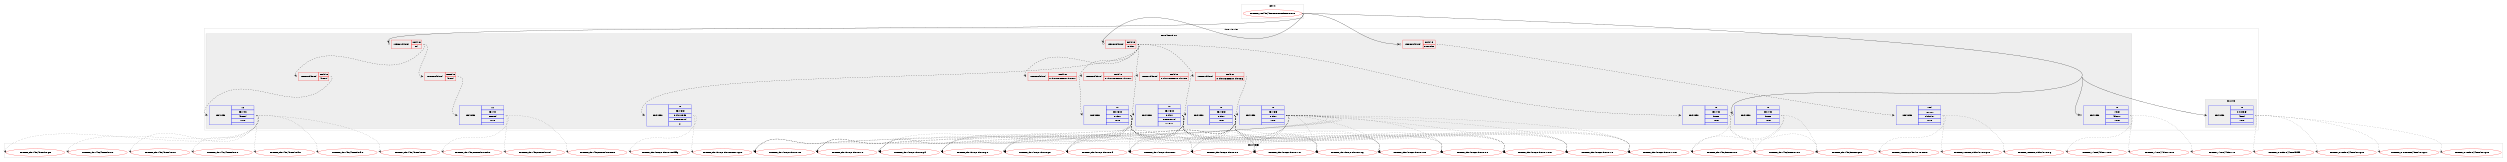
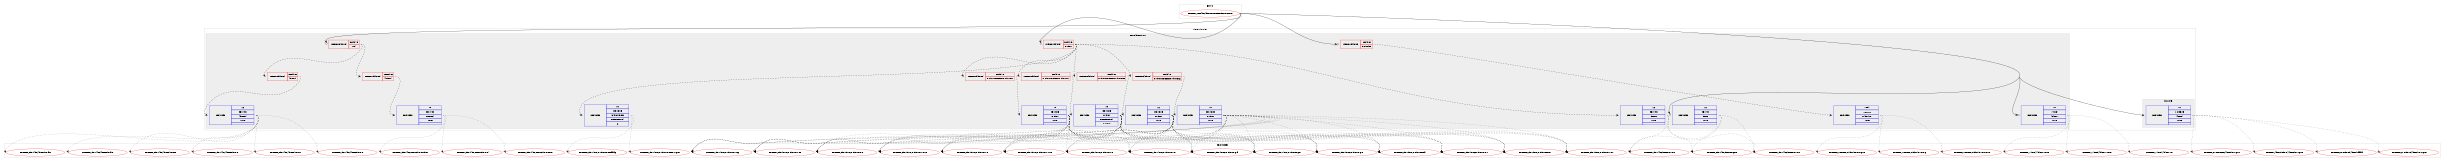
node "portage://dev-libs/libressl-2.6.5": removed
node "portage://sys-devel/libtool-2.4.6-r3": label "portage://sys-devel/libtool-2.4.6-r3" -> "portage://libtool-devel/libtool-2.4.6-r3"
